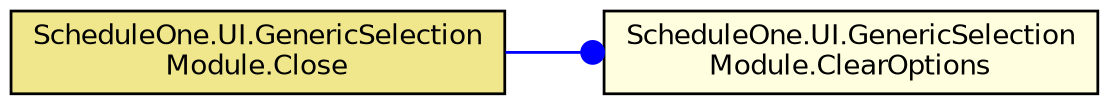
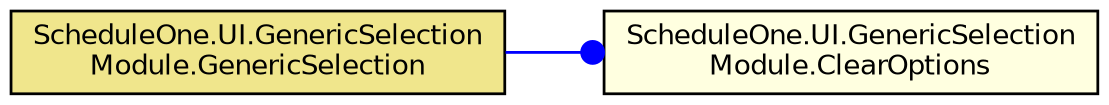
node "ScheduleOne.UI.GenericSelection Module.Close": label "ScheduleOne.UI.GenericSelection Module.Close" -> "ScheduleOne.UI.GenericSelection Module.GenericSelection"
